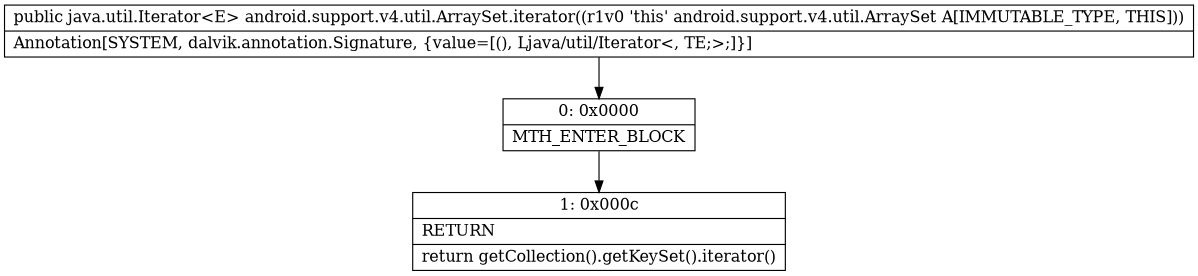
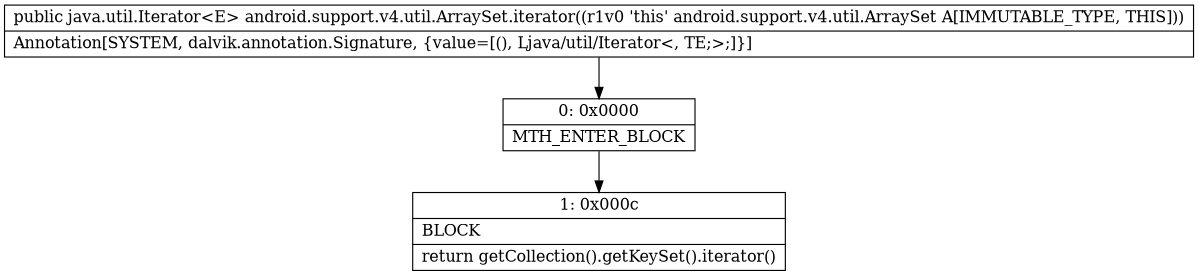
node "1: 0x000c": text "RETURN" -> "BLOCK"
